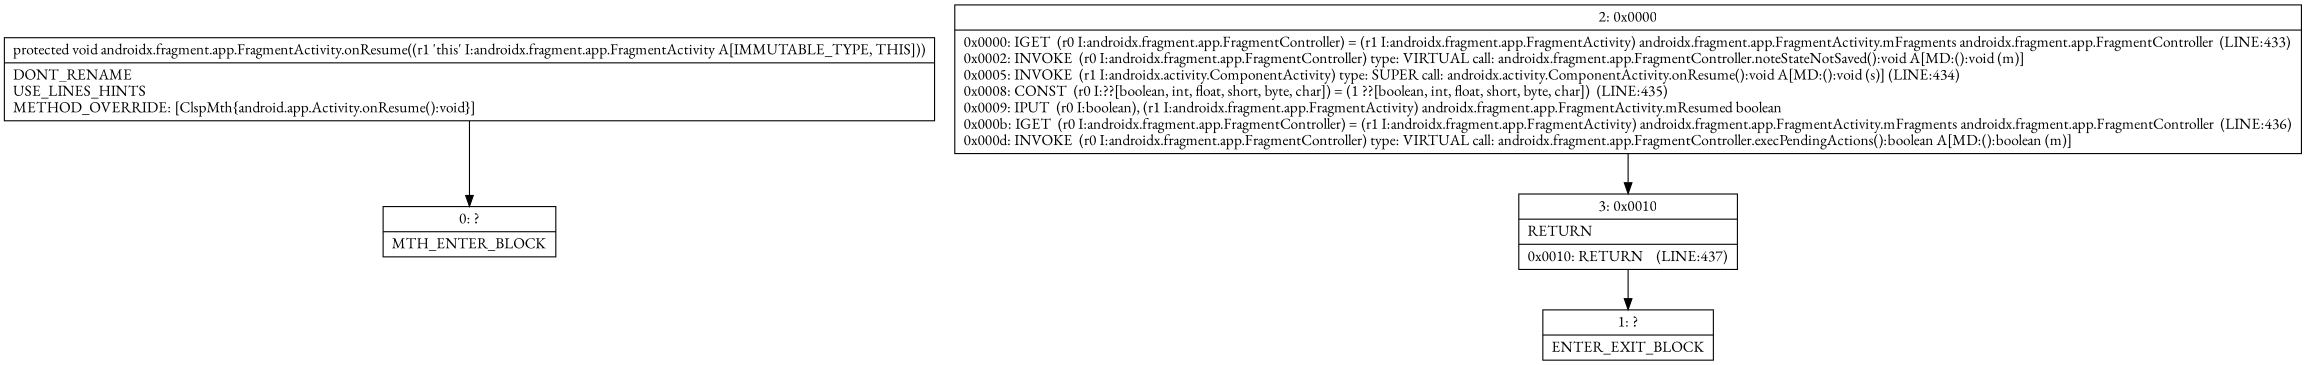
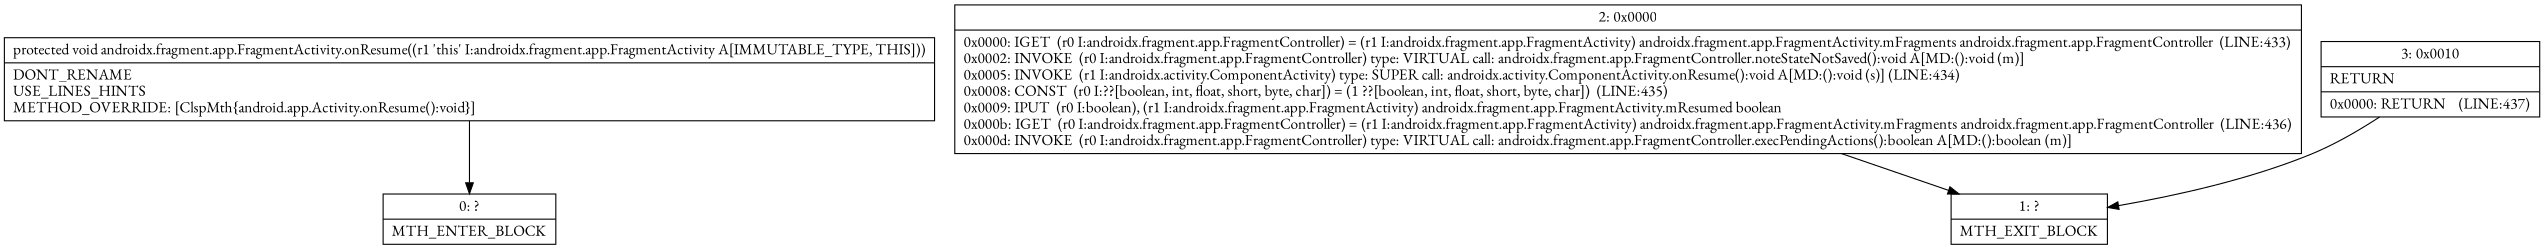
edge "2: 0x0000" -> "3: 0x0010": now "2: 0x0000" -> "1: ?"
node "3: 0x0010": text "0x0010: RETURN    (LINE:437)" -> "0x0000: RETURN    (LINE:437)"
node "1: ?": text "ENTER_EXIT_BLOCK" -> "MTH_EXIT_BLOCK"
